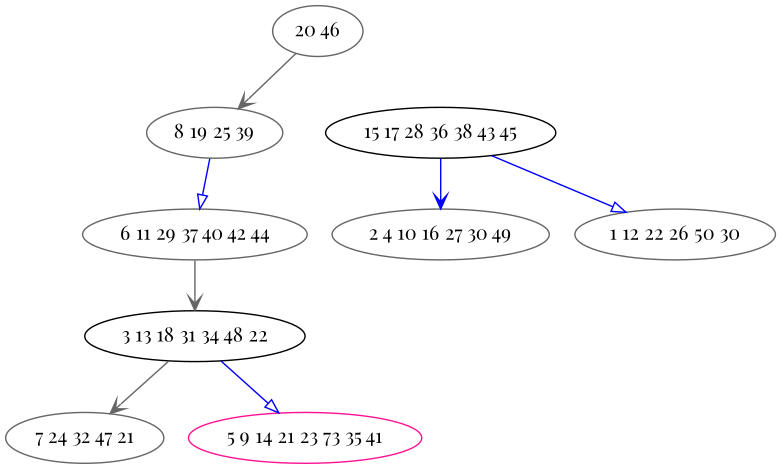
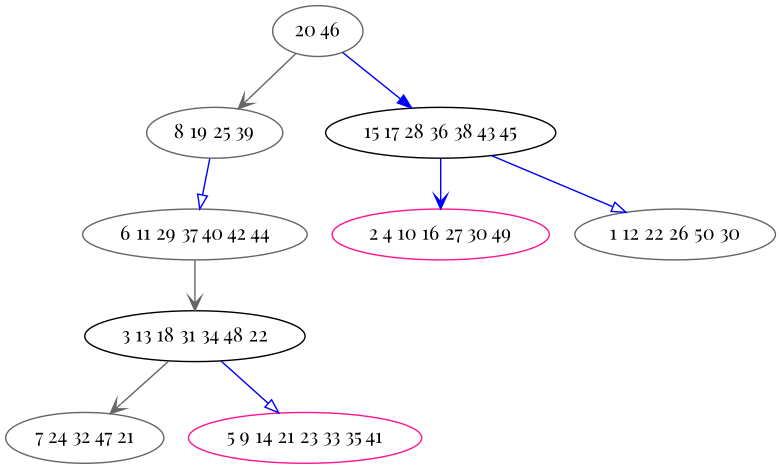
edge "20 46" -> "15 17 28 36 38 43 45": added
node "2 4 10 16 27 30 49": color gray40 -> deeppink
node "5 9 14 21 23 73 35 41": label "5 9 14 21 23 73 35 41" -> "5 9 14 21 23 33 35 41"
